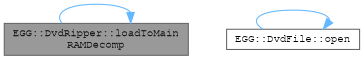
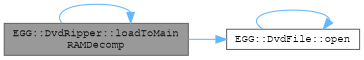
edge "EGG::DvdRipper::loadToMain RAMDecomp" -> "EGG::DvdFile::open": added
